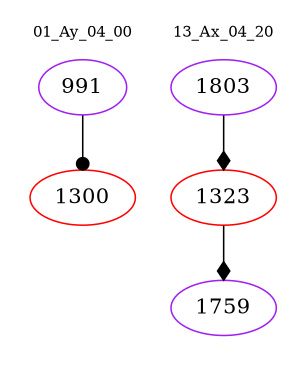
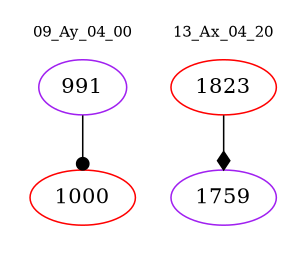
cluster "01_Ay_04_00": label "01_Ay_04_00" -> "09_Ay_04_00"
node "1803": removed
node "1300": label "1300" -> "1000"
node "1323": label "1323" -> "1823"
